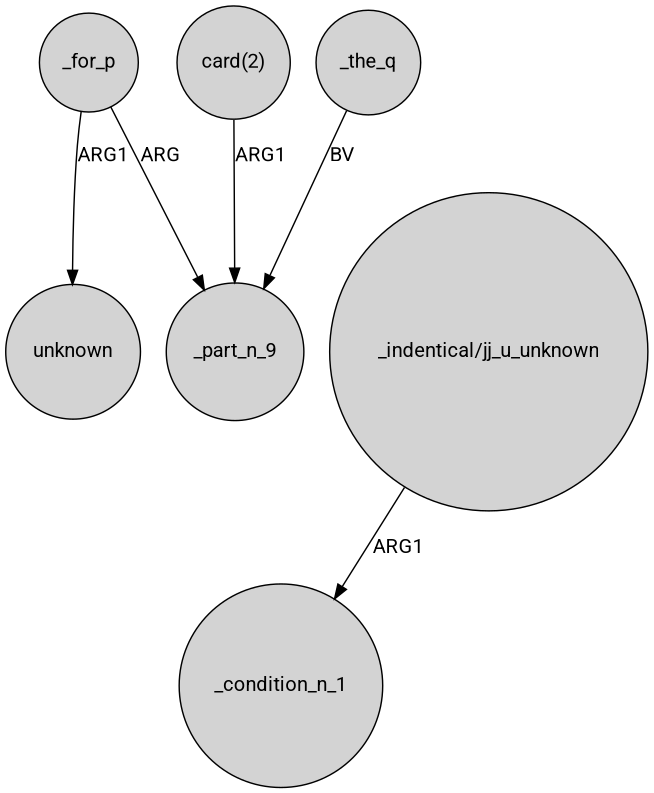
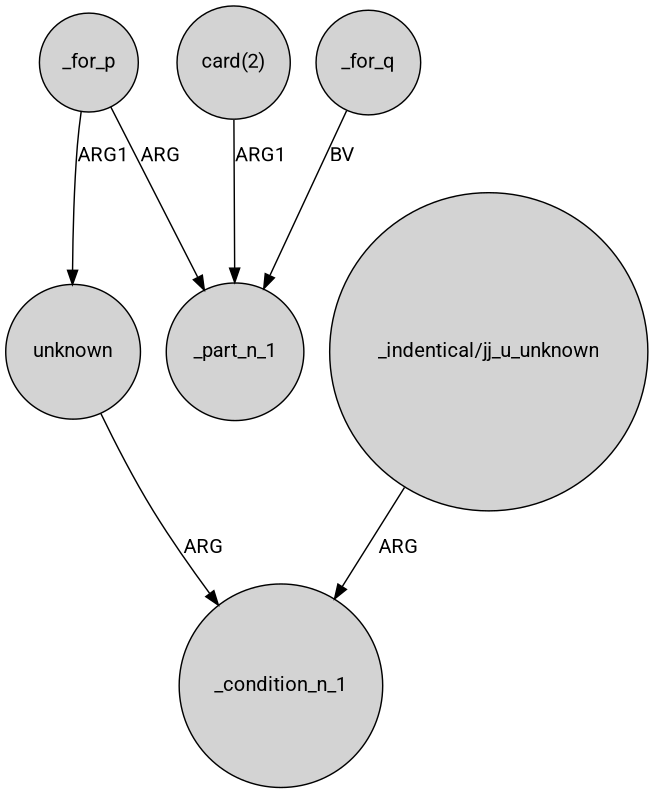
node "_the_q": label "_the_q" -> "_for_q"
node "_part_n_9": label "_part_n_9" -> "_part_n_1"
edge "unknown" -> "_condition_n_1": added, label "ARG"
edge "_indentical/jj_u_unknown" -> "_condition_n_1": label "ARG1" -> "ARG"
